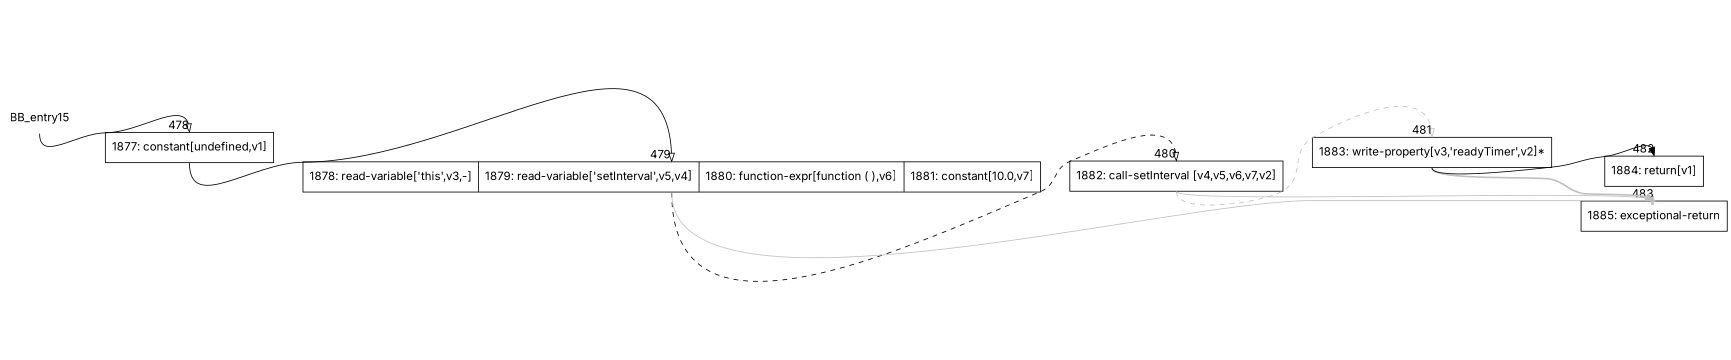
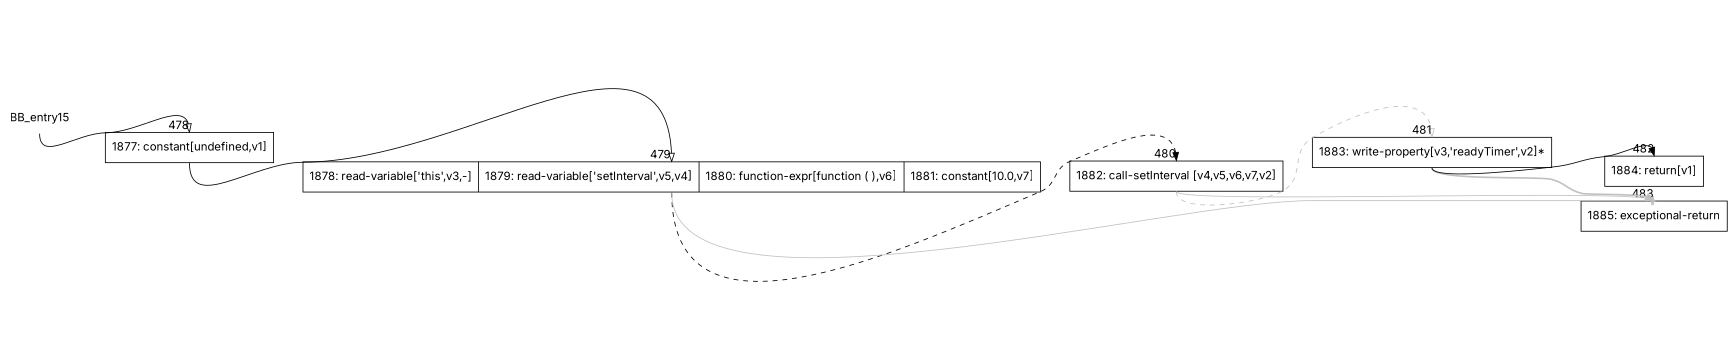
edge "1878: read-variable['this',v3,-]" -> "1882: call-setInterval [v4,v5,v6,v7,v2]": arrowhead onormal -> normal
